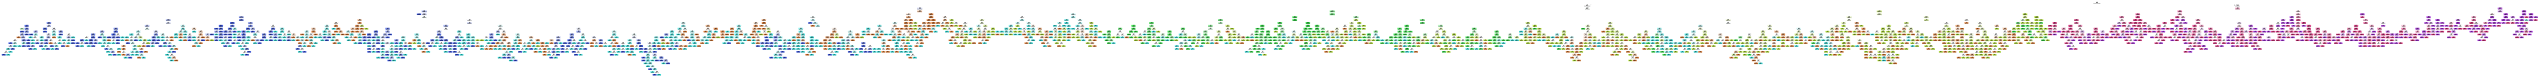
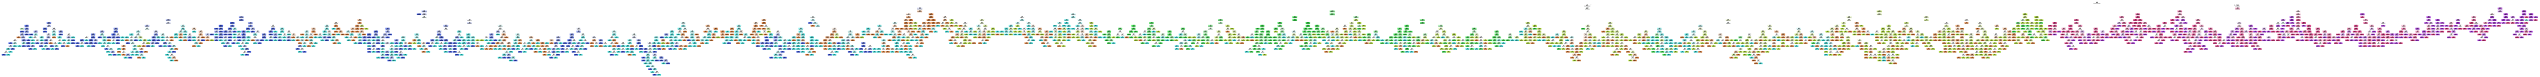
node "gini = 0.0 samples = 24 value = [0, 0, 0, 0, 0, 24, 0]": fillcolor #b139e5 -> #e9fcfc
